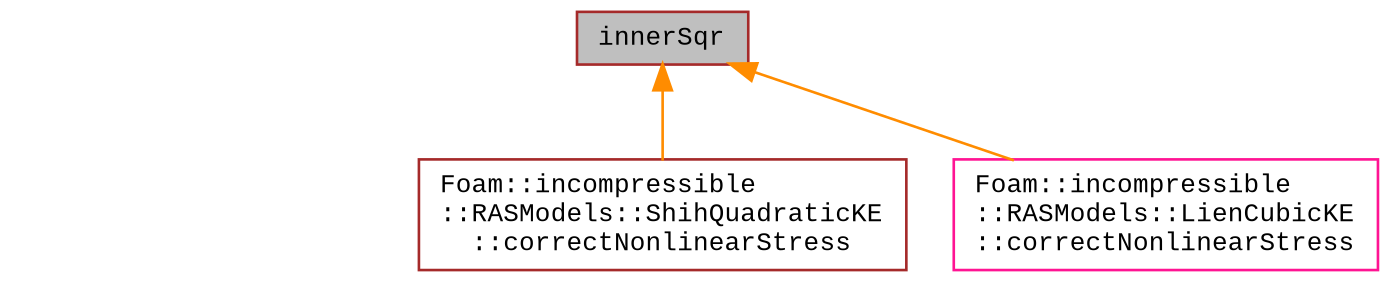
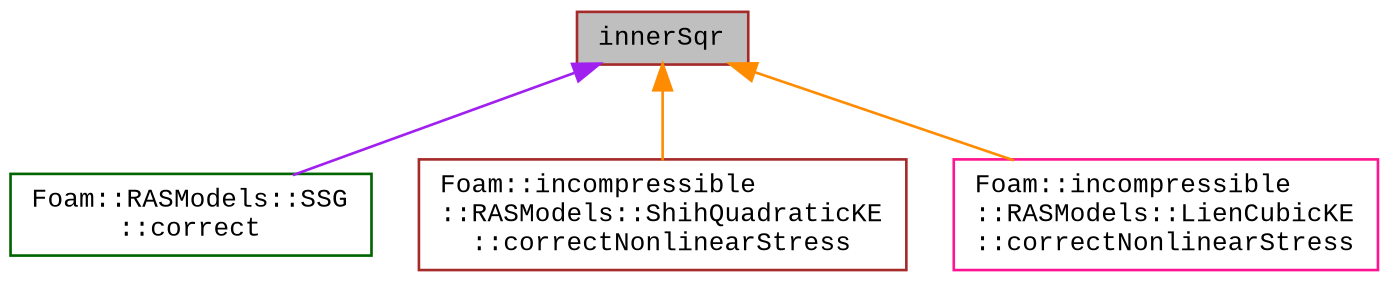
node "Foam::RASModels::SSG ::correct": added
